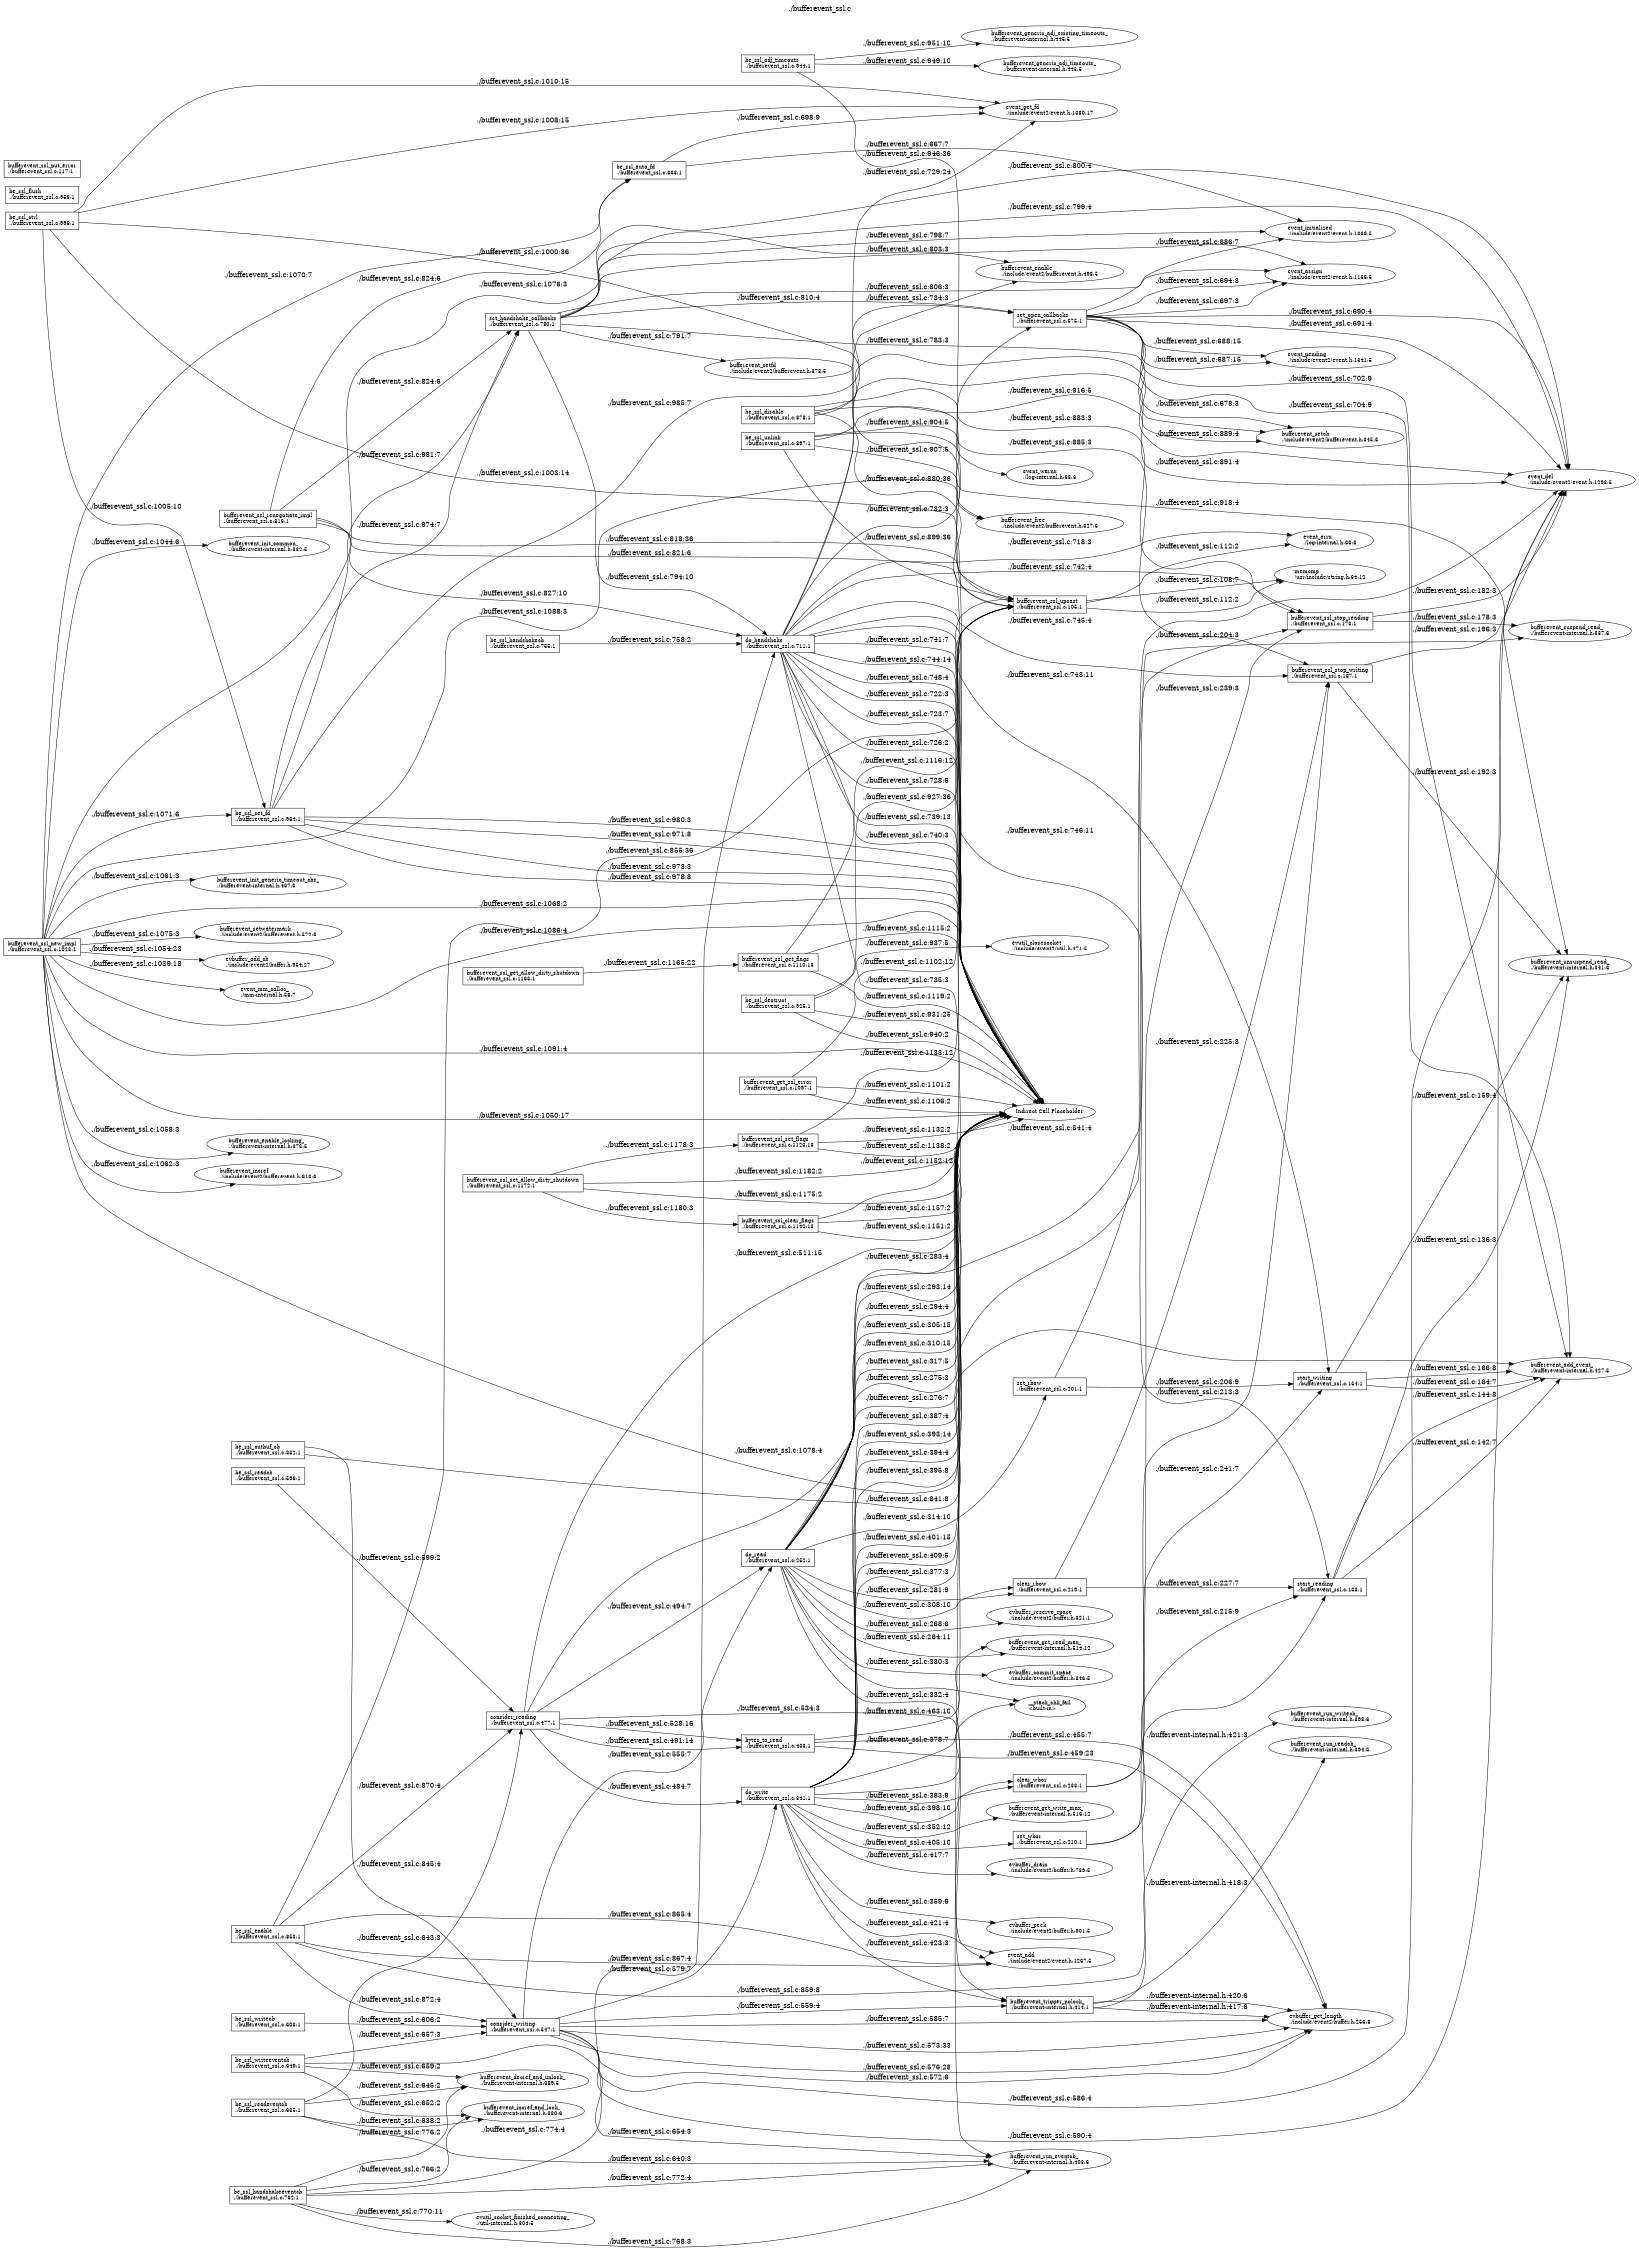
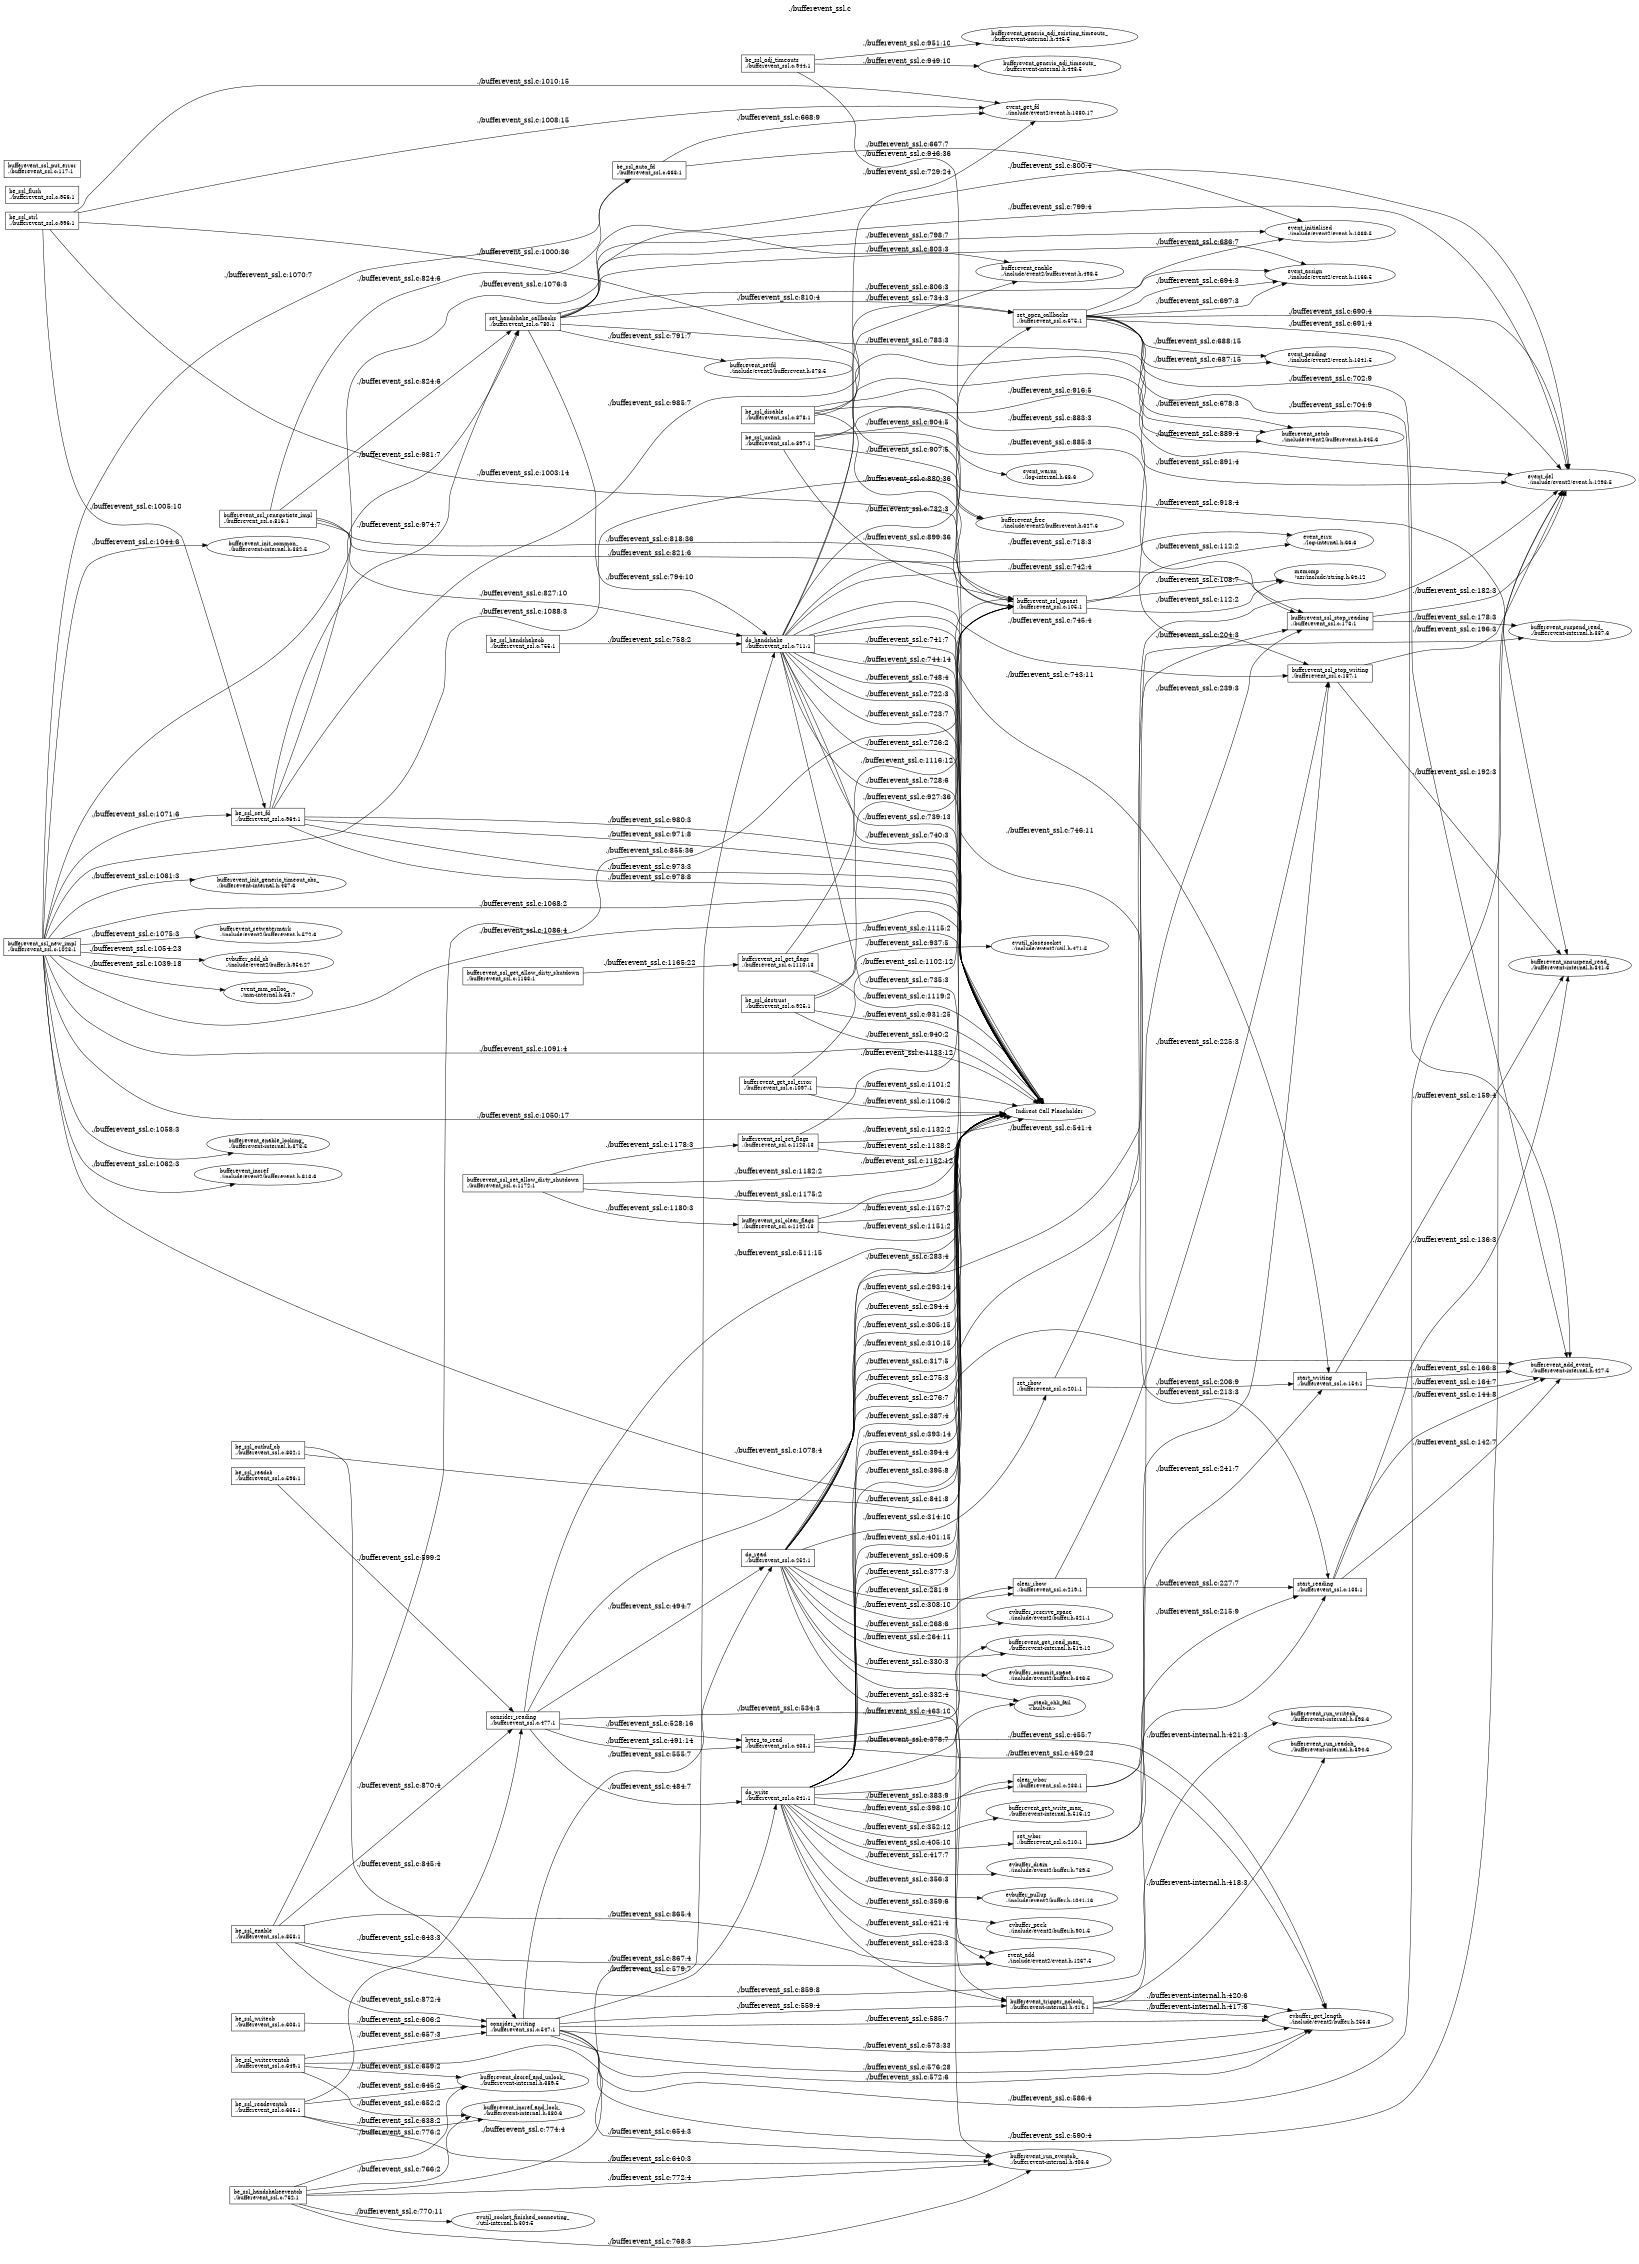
edge "be_ssl_auto_fd ./bufferevent_ssl.c:663:1" -> "event_get_fd ./include/event2/event.h:1380:17": label "./bufferevent_ssl.c:698:9" -> "./bufferevent_ssl.c:668:9"
node "evbuffer_pullup ./include/event2/buffer.h:1041:16": added
